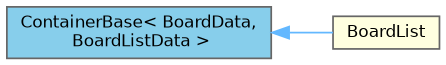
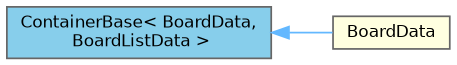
node "BoardList": label "BoardList" -> "BoardData"
